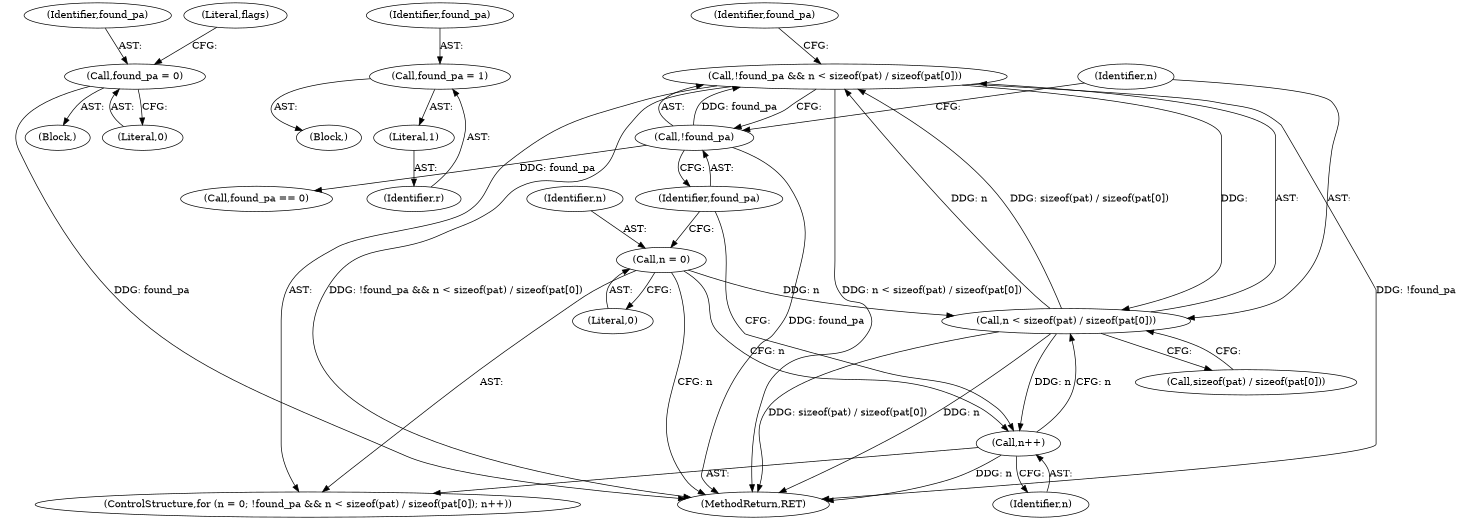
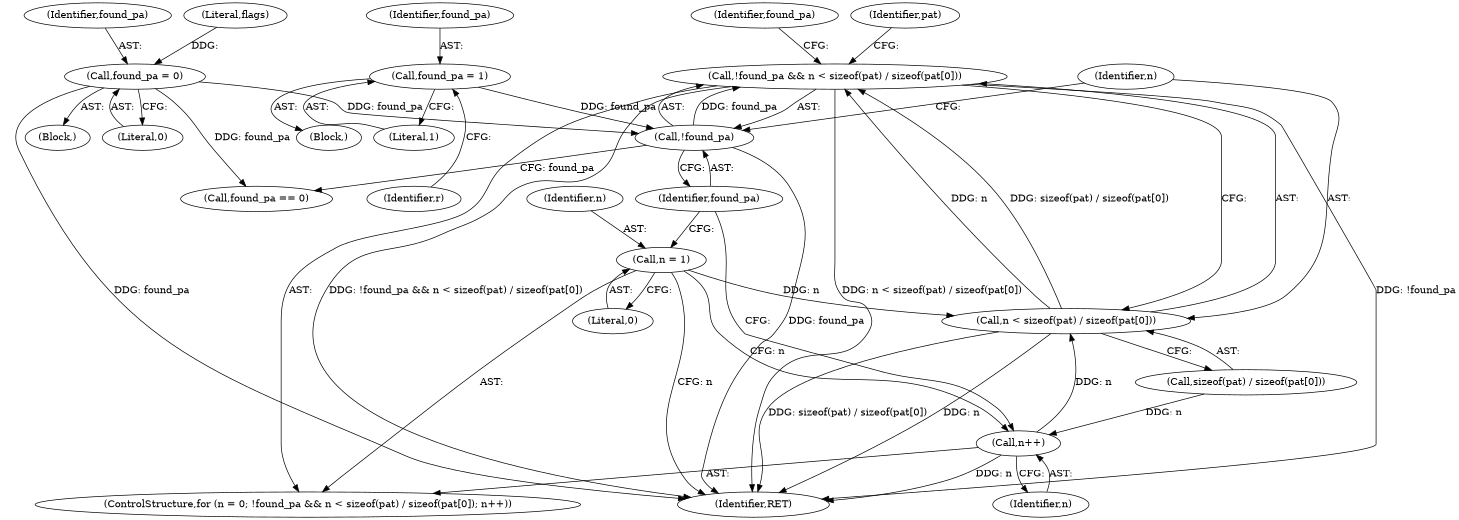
node "(Identifier,pat)": added
edge "(Literal,flags)" -> "(Call,found_pa = 0)": label "CFG: " -> "DDG: "
edge "(Call,found_pa = 1)" -> "(Literal,1)": label "AST: " -> "CFG: "
edge "(Call,!found_pa && n < sizeof(pat) / sizeof(pat[0]))" -> "(Call,!found_pa)": label "CFG: " -> "AST: "
edge "(Call,found_pa = 1)" -> "(Call,!found_pa)": added, label "DDG: found_pa"
edge "(Call,found_pa = 0)" -> "(Call,!found_pa)": added, label "DDG: found_pa"
edge "(Call,found_pa = 0)" -> "(Call,found_pa == 0)": added, label "DDG: found_pa"
edge "(Identifier,r)" -> "(Call,found_pa = 1)": label "AST: " -> "CFG: "
edge "(Literal,1)" -> "(Identifier,r)": now "(Literal,1)" -> "(Call,found_pa = 1)"
edge "(Call,!found_pa)" -> "(Call,found_pa == 0)": label "DDG: found_pa" -> "CFG: found_pa"
edge "(Call,!found_pa && n < sizeof(pat) / sizeof(pat[0]))" -> "(Call,n < sizeof(pat) / sizeof(pat[0]))": label "DDG: " -> "CFG: "
node "(Call,n = 0)": label "(Call,n = 0)" -> "(Call,n = 1)"
edge "(Call,sizeof(pat) / sizeof(pat[0]))" -> "(Call,n < sizeof(pat) / sizeof(pat[0]))": label "CFG: " -> "AST: "
edge "(Call,n < sizeof(pat) / sizeof(pat[0]))" -> "(Call,n++)": now "(Call,sizeof(pat) / sizeof(pat[0]))" -> "(Call,n++)"
edge "(Call,n++)" -> "(Call,n < sizeof(pat) / sizeof(pat[0]))": label "CFG: n" -> "DDG: n"
node "(MethodReturn,RET)": label "(MethodReturn,RET)" -> "(Identifier,RET)"
